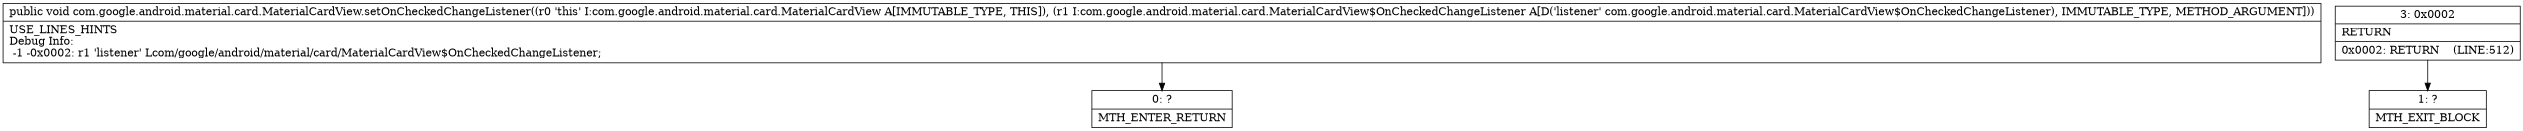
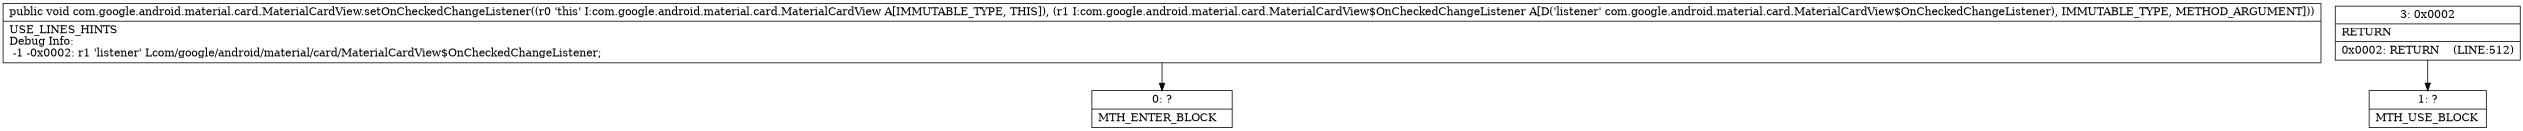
node "0: ?": text "MTH_ENTER_RETURN" -> "MTH_ENTER_BLOCK"
node "1: ?": text "MTH_EXIT_BLOCK" -> "MTH_USE_BLOCK"
